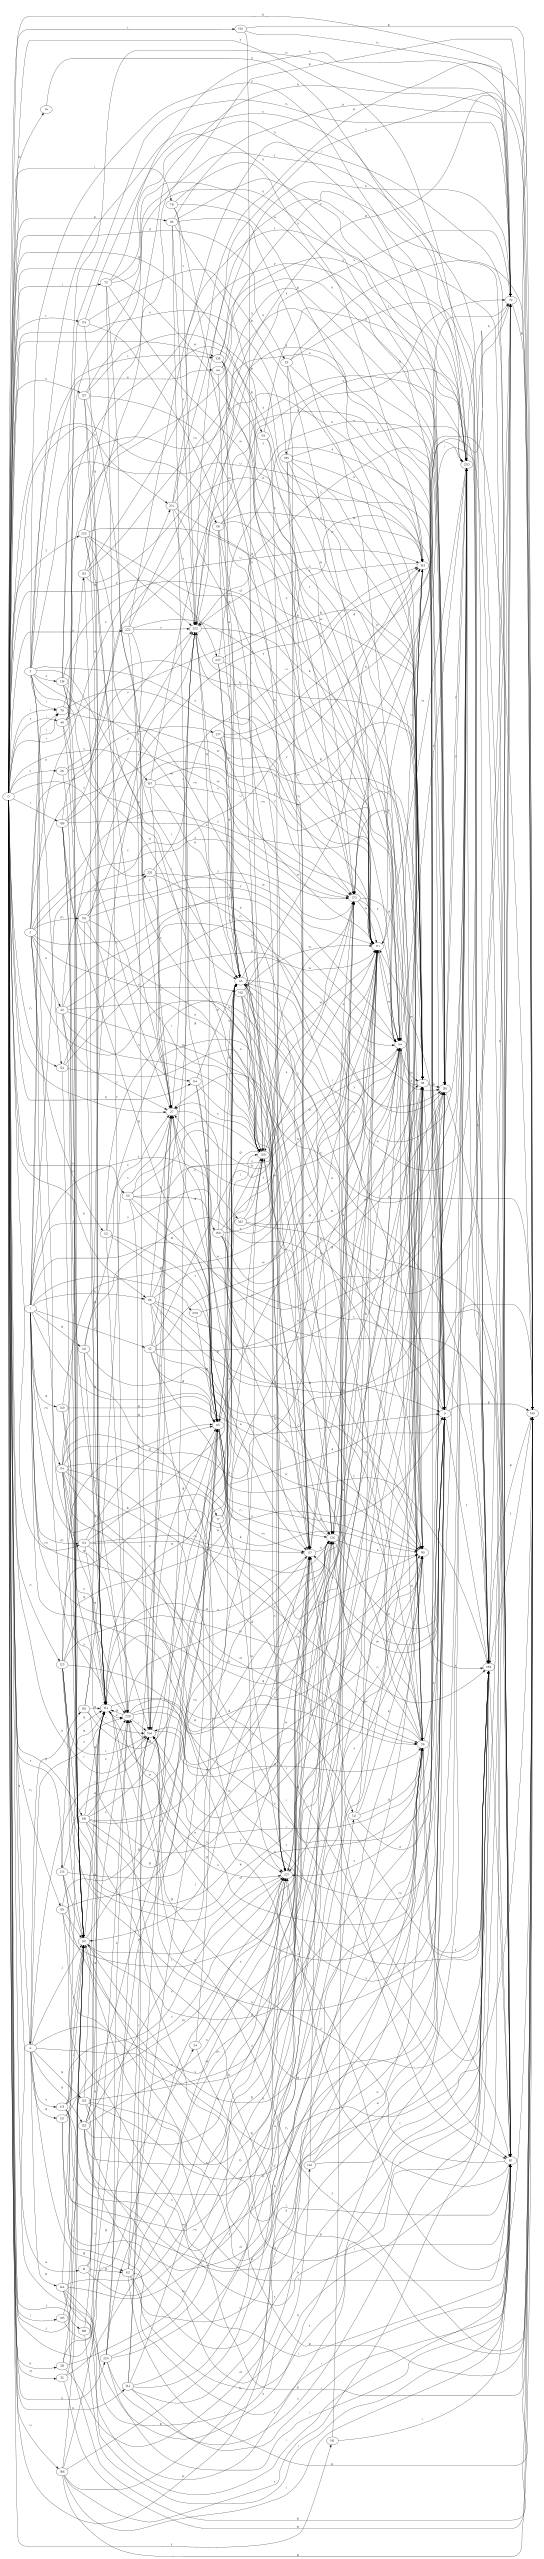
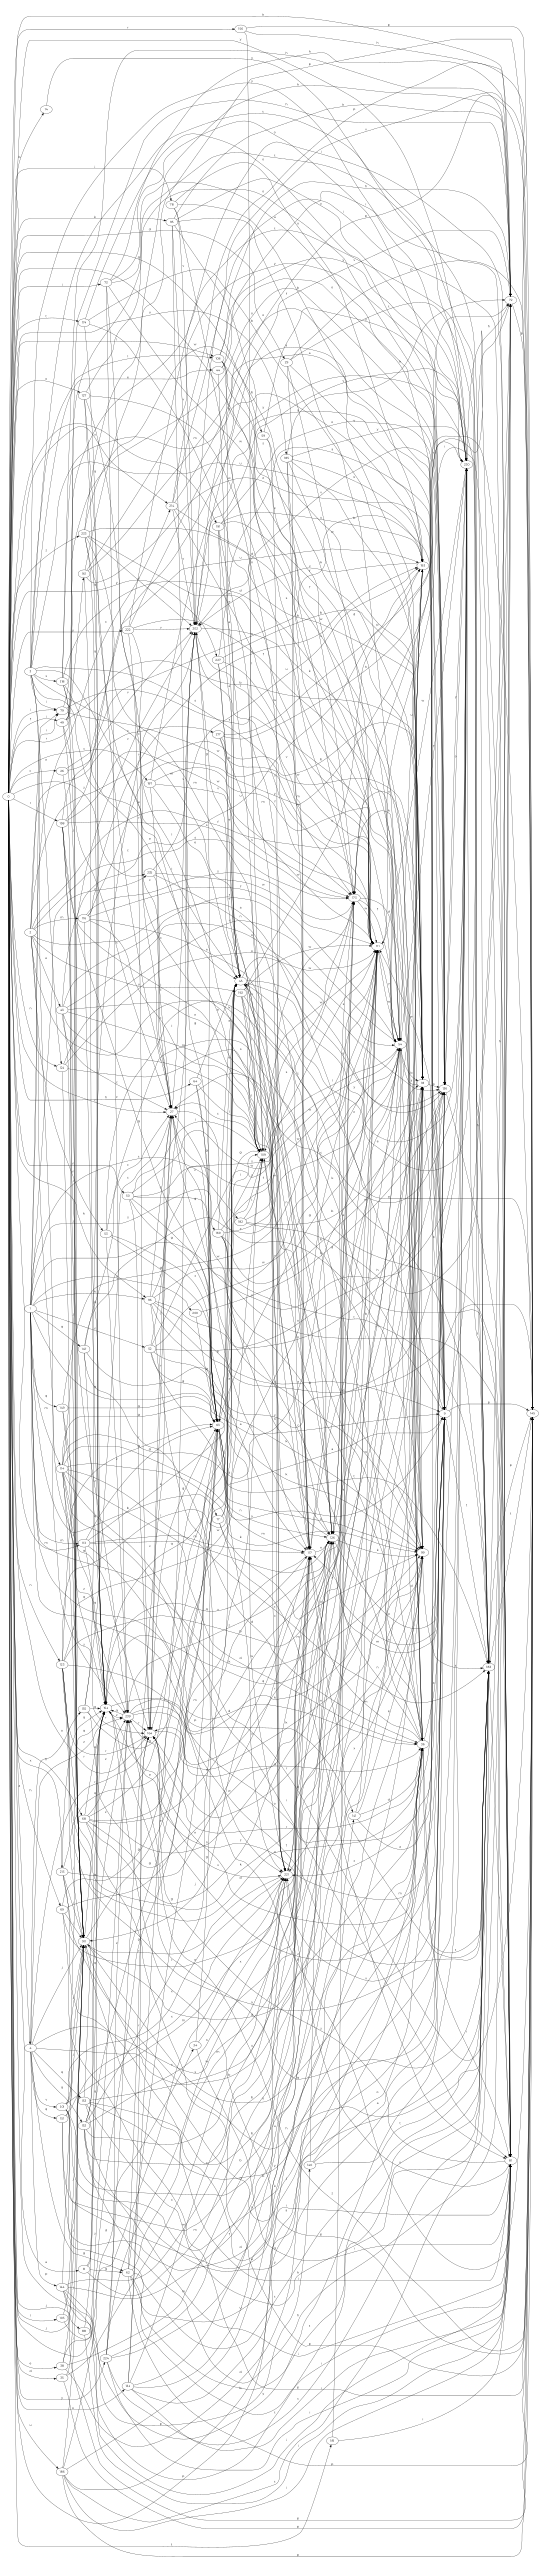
edge "127" -> "18": removed, label "b"
edge "116" -> "64": now "116" -> "126"
